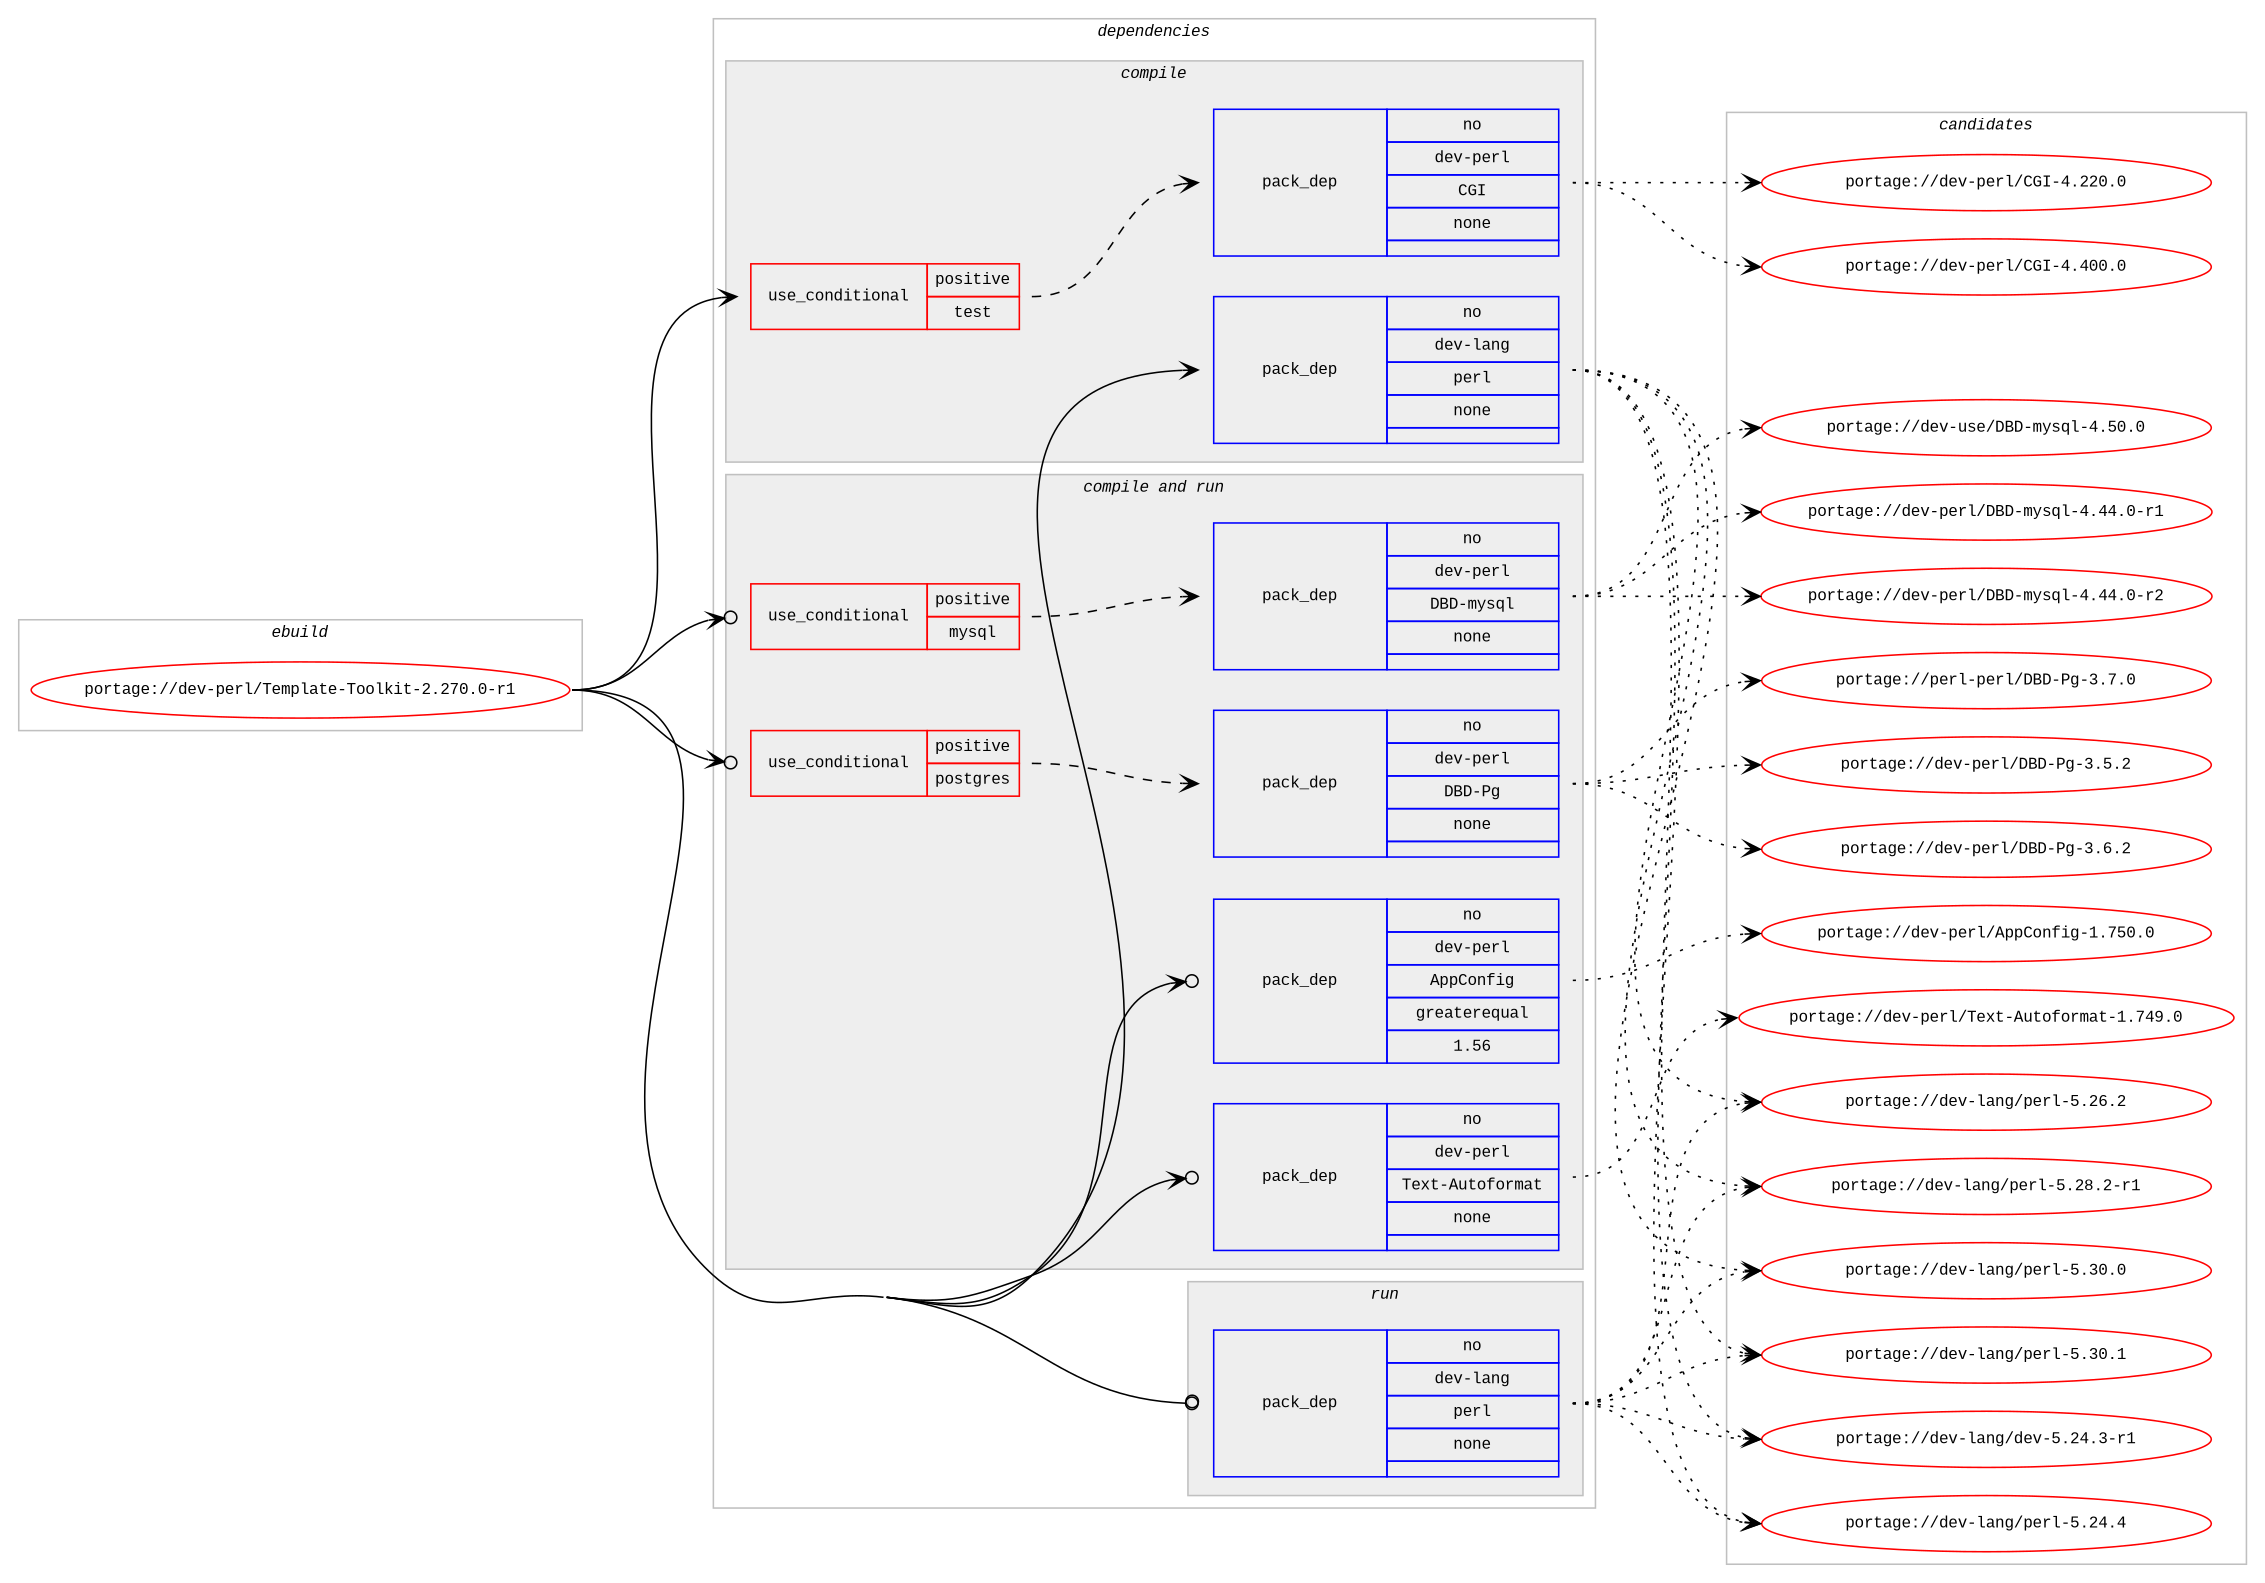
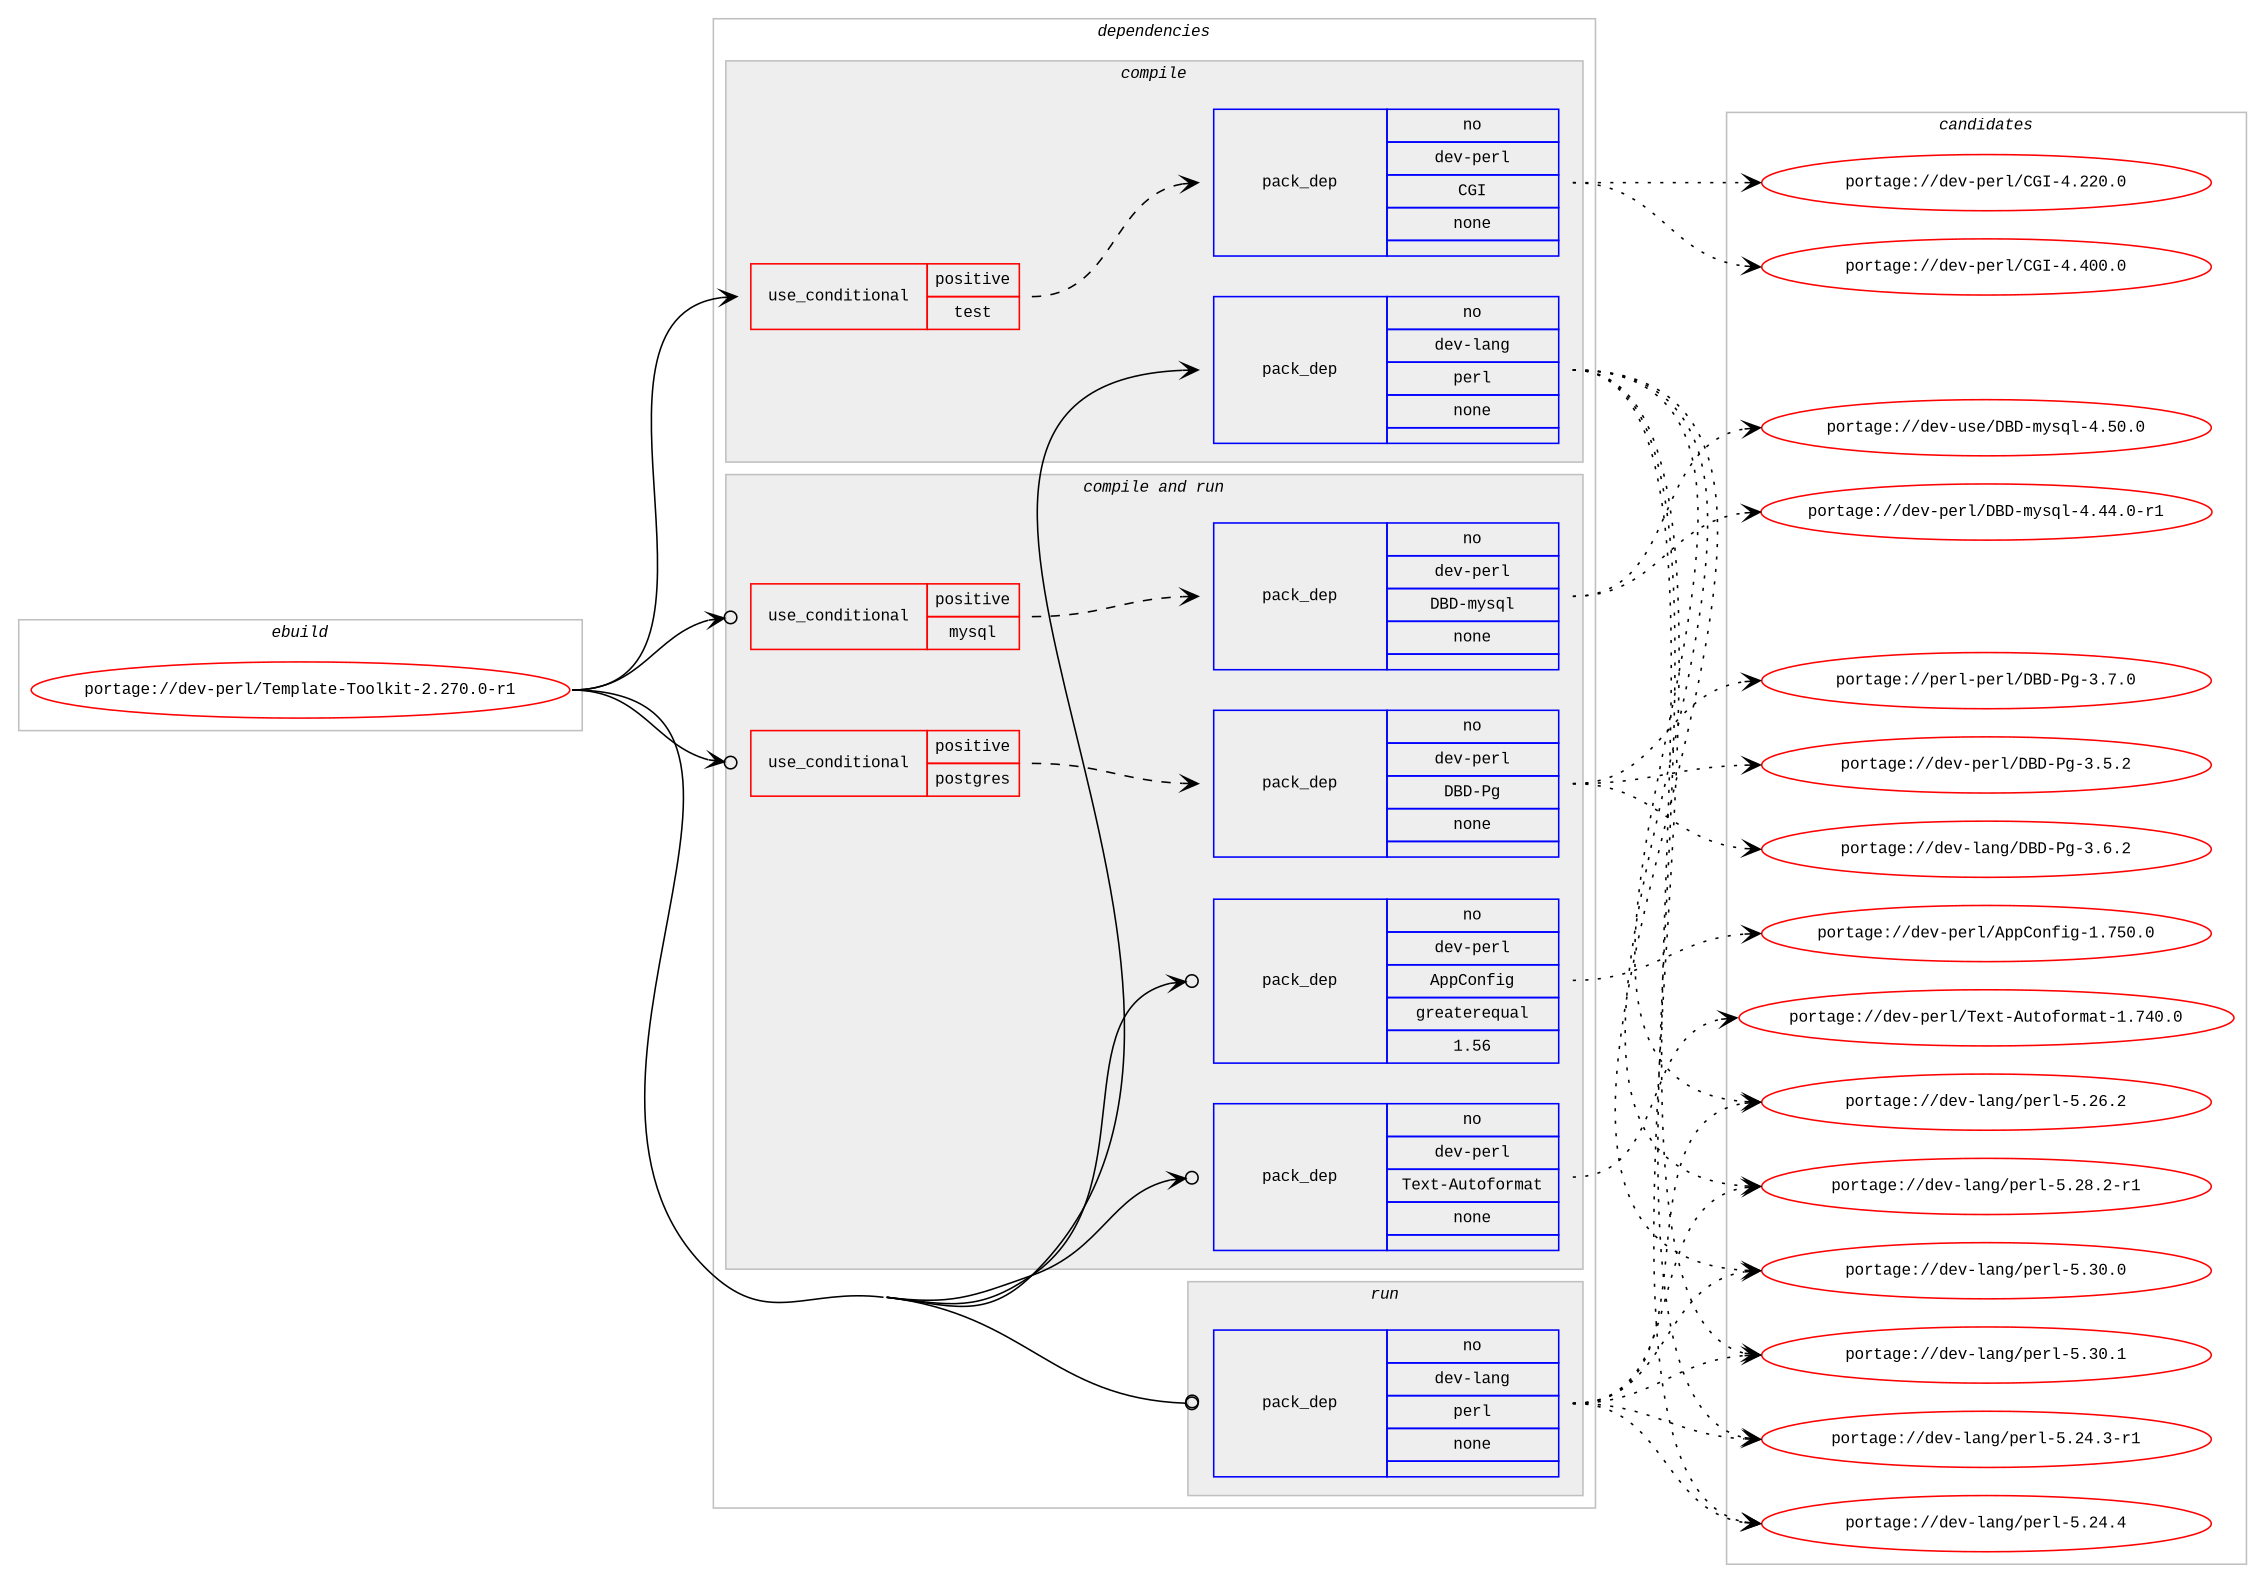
node "portage://dev-perl/DBD-mysql-4.44.0-r2": removed
node "portage://dev-perl/DBD-Pg-3.6.2": label "portage://dev-perl/DBD-Pg-3.6.2" -> "portage://dev-lang/DBD-Pg-3.6.2"
node "portage://dev-perl/Text-Autoformat-1.749.0": label "portage://dev-perl/Text-Autoformat-1.749.0" -> "portage://dev-perl/Text-Autoformat-1.740.0"
node "portage://dev-lang/dev-5.24.3-r1": label "portage://dev-lang/dev-5.24.3-r1" -> "portage://dev-lang/perl-5.24.3-r1"
